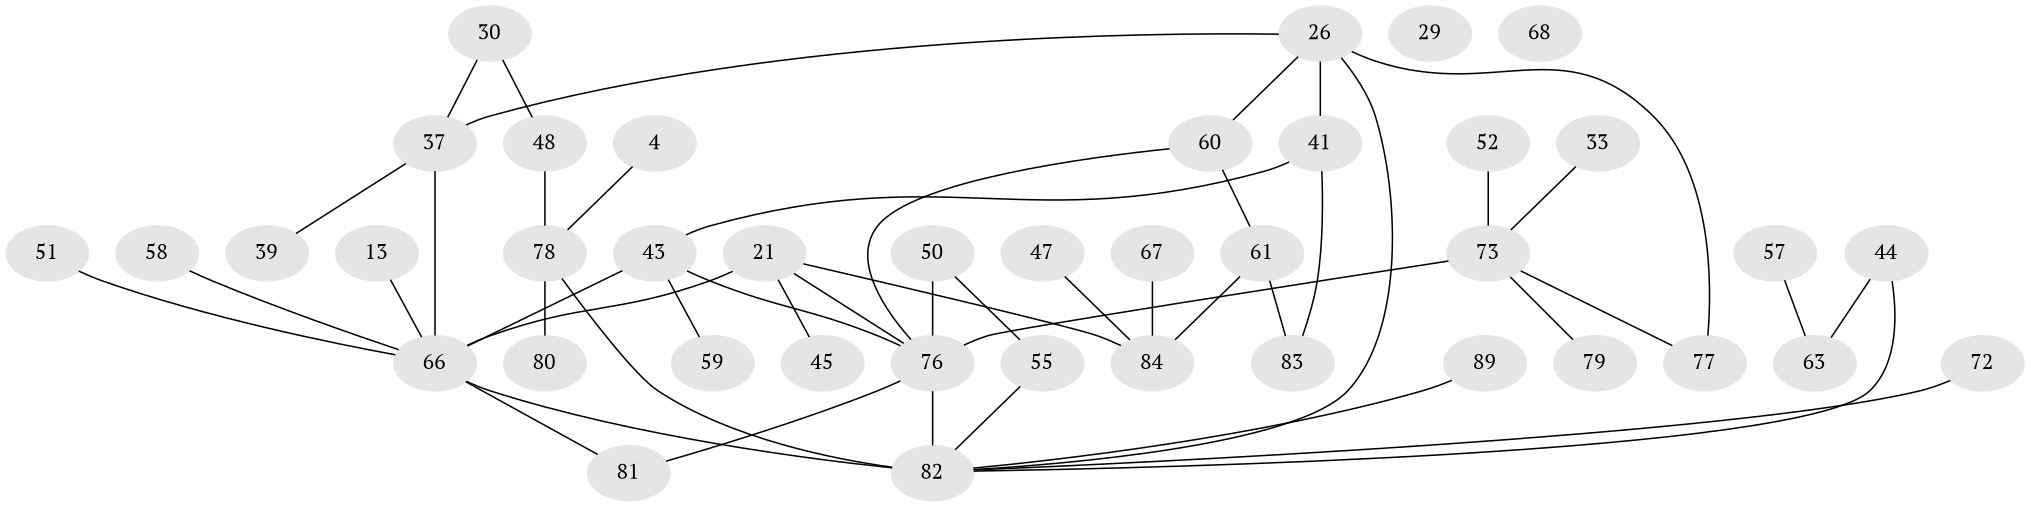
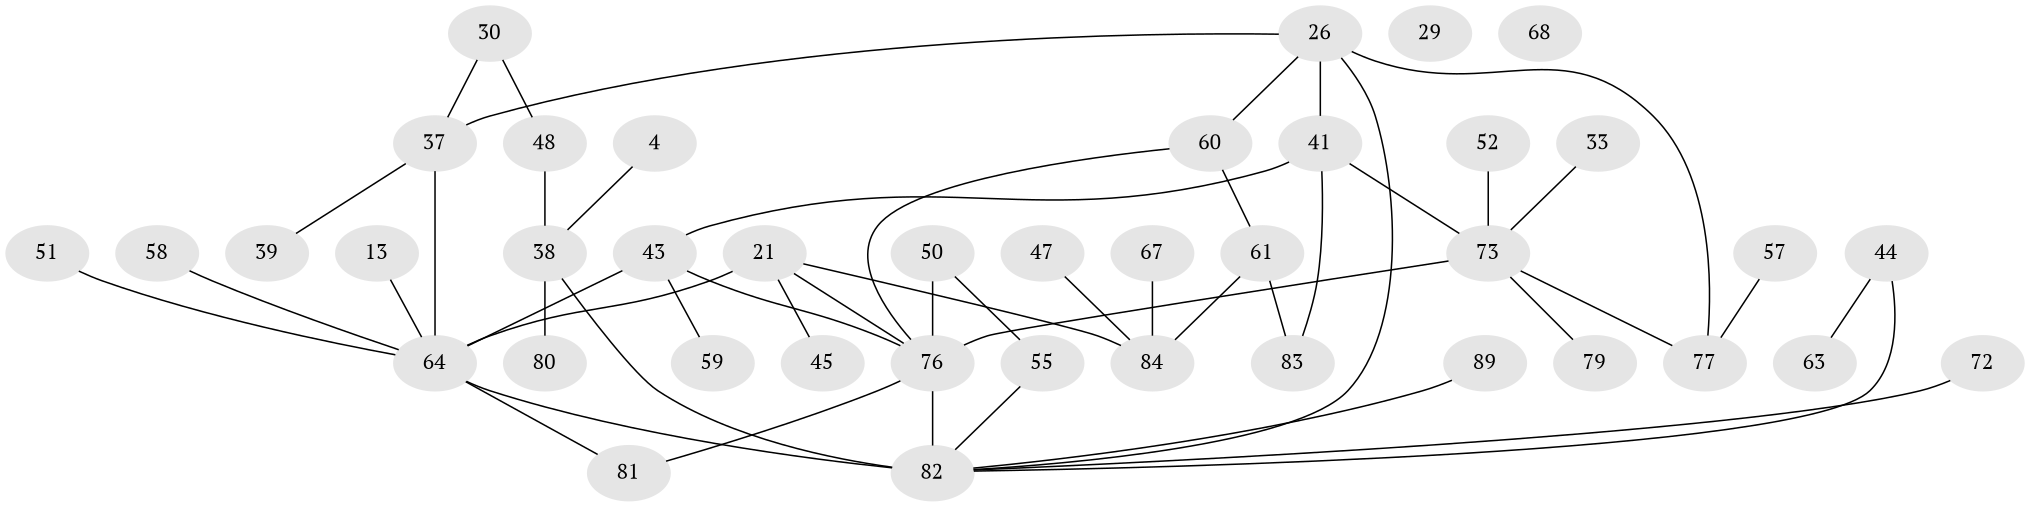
edge "41" -- "73": added
node "78": label "78" -> "38"
edge "57" -- "63": now "57" -- "77"
node "66": label "66" -> "64"
